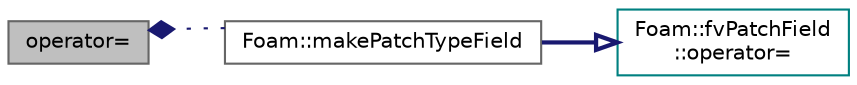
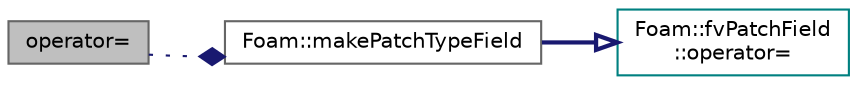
edge "Foam::makePatchTypeField" -> "operator=": reversed
